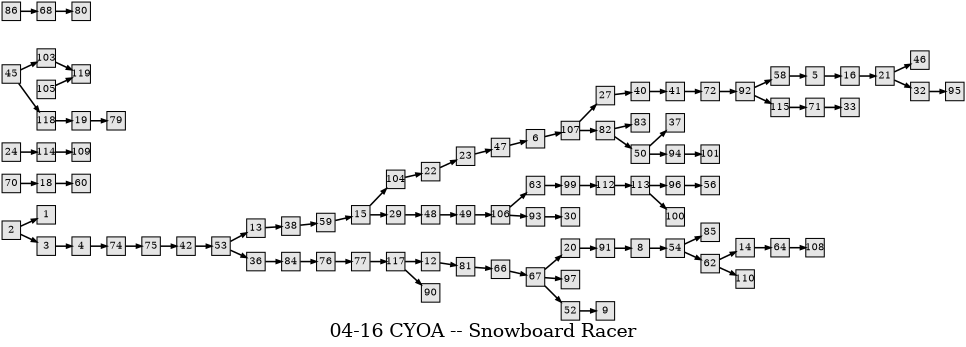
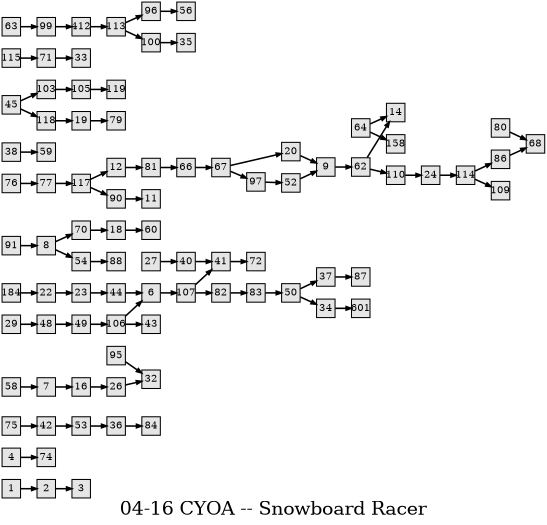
edge "68" -> "80": reversed
node "35": added
node "46": removed
edge "103" -> "119": now "103" -> "105"
node "5": label "5" -> "7"
node "21": label "21" -> "26"
node "92": removed
edge "32" -> "95": reversed
edge "107" -> "27": now "107" -> "41"
edge "82" -> "50": now "83" -> "50"
node "47": label "47" -> "44"
node "94": label "94" -> "34"
node "101": label "101" -> "601"
edge "114" -> "86": added
edge "110" -> "24": added
node "104": label "104" -> "184"
node "112": label "112" -> "412"
node "11": added
edge "106" -> "63": now "106" -> "6"
node "15": removed
node "93": label "93" -> "43"
node "30": removed
edge "2" -> "1": reversed
node "13": removed
node "85": label "85" -> "88"
edge "8" -> "70": added
edge "3" -> "4": removed
edge "74" -> "75": removed
edge "20" -> "91": now "20" -> "9"
edge "14" -> "64": reversed
node "108": label "108" -> "158"
edge "54" -> "62": now "9" -> "62"
edge "84" -> "76": removed
node "87": added
edge "67" -> "52": now "97" -> "52"
